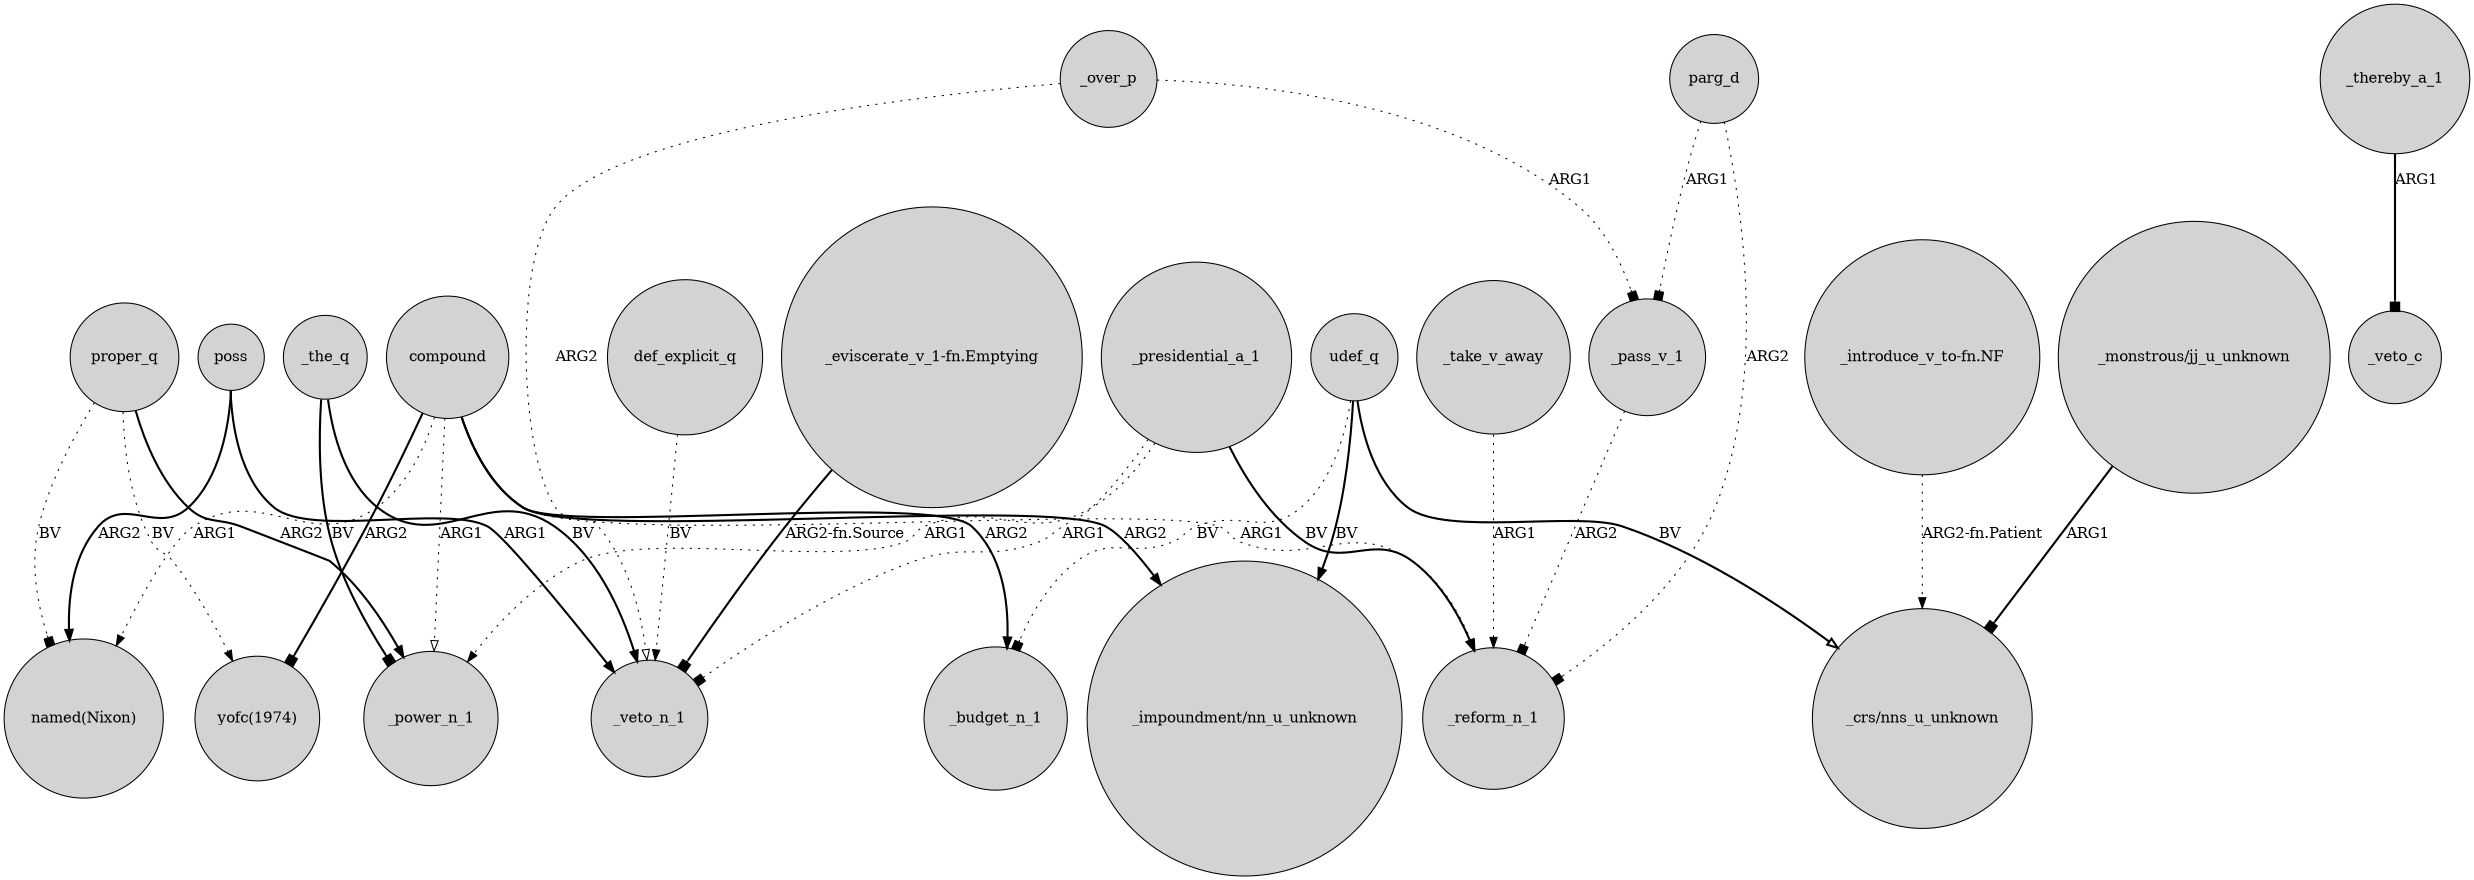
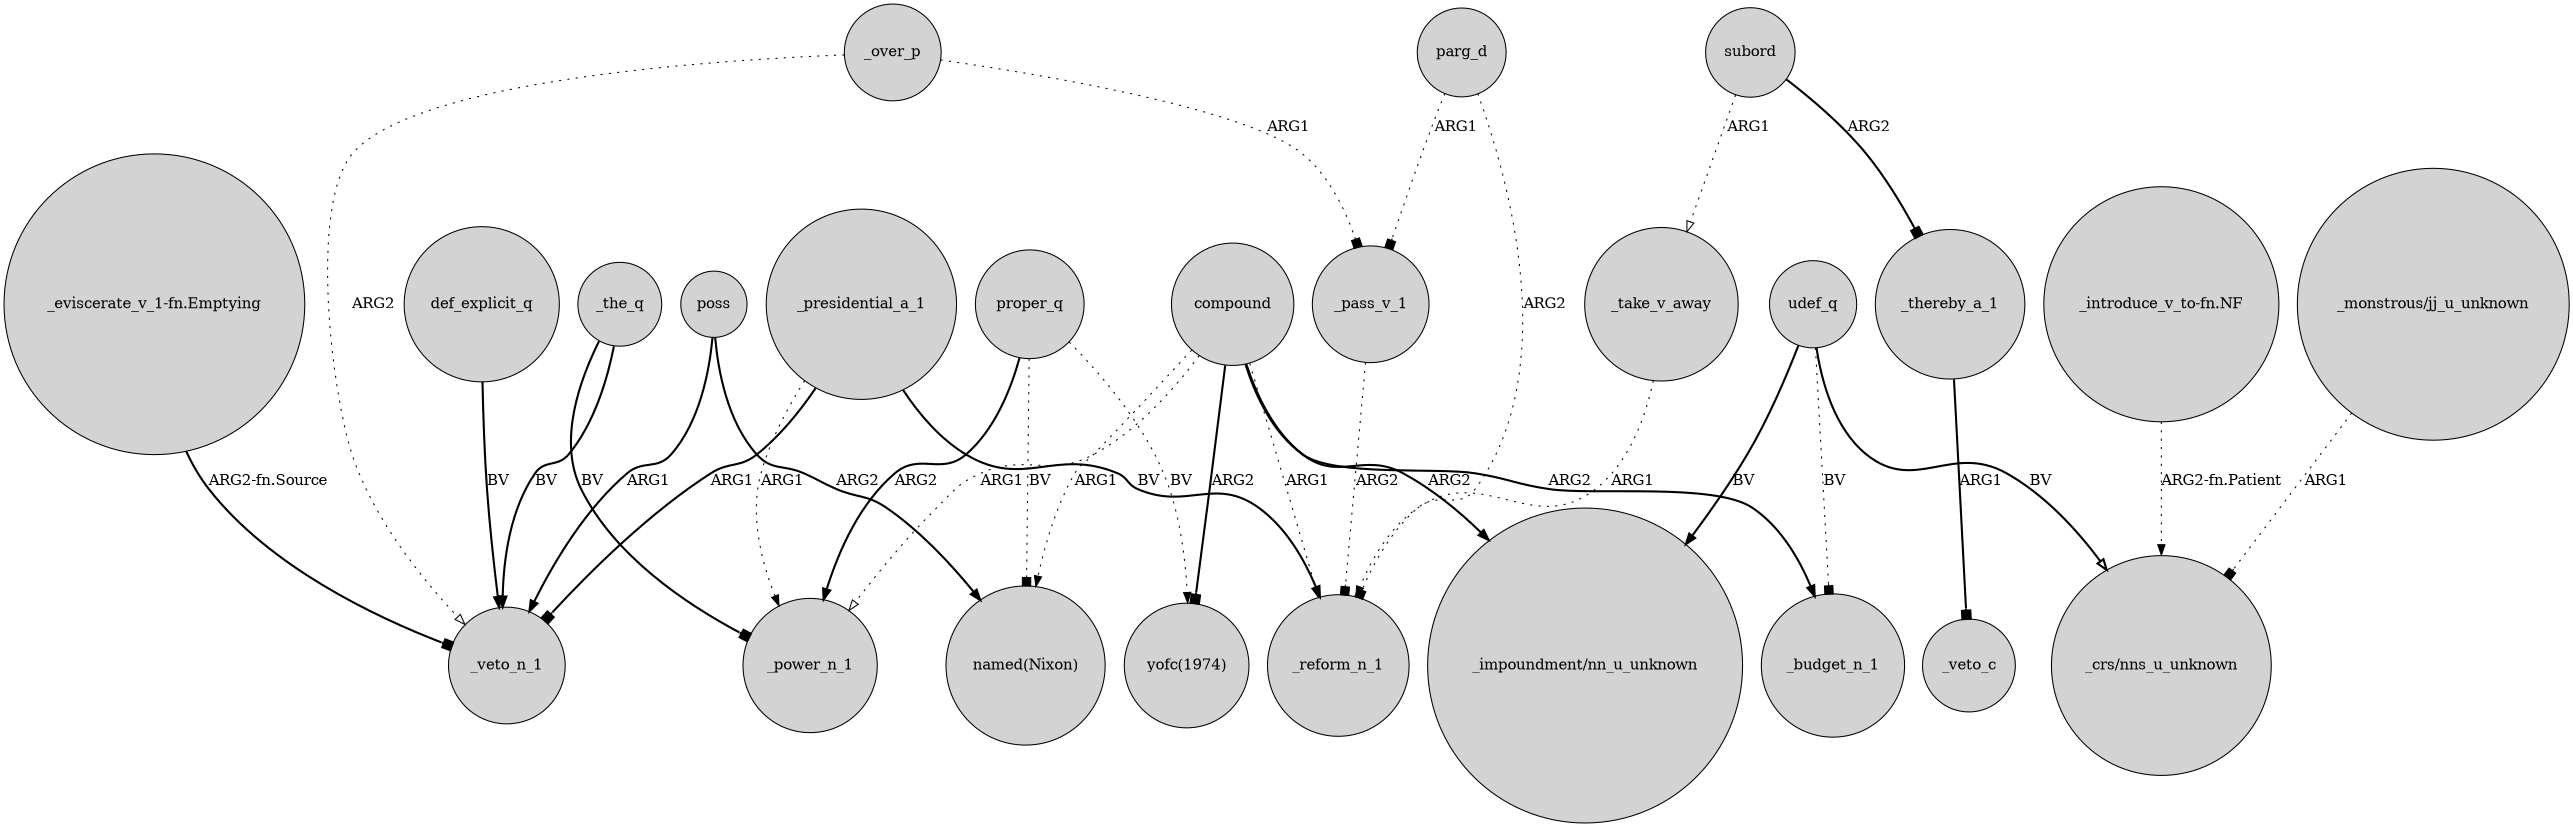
node "subord": added
edge "def_explicit_q" -> "_veto_n_1": style dotted -> bold
edge "_monstrous/jj_u_unknown" -> "_crs/nns_u_unknown": style bold -> dotted
edge "_presidential_a_1" -> "_veto_n_1": style dotted -> bold
